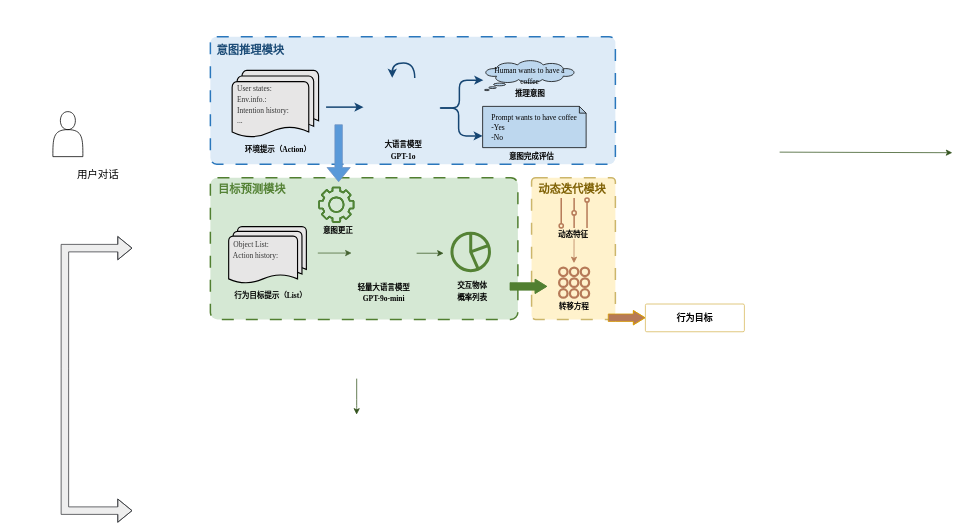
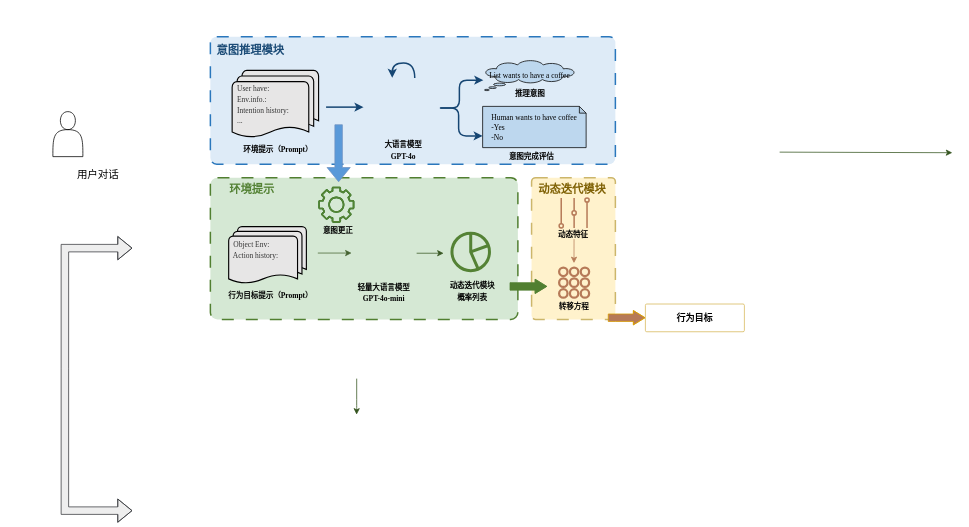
node "Human wants to have a coffee": label "Human wants to have a coffee" -> "List wants to have a coffee"
node "User states: Env.info.: Intention history: ...": label "User states: Env.info.: Intention history: ..." -> "User have: Env.info.: Intention history: ..."
node "Prompt wants to have coffee -Yes -No": label "Prompt wants to have coffee -Yes -No" -> "Human wants to have coffee -Yes -No"
node "环境提示（Action）": label "环境提示（Action）" -> "环境提示（Prompt）"
node "大语言模型 GPT-1o": label "大语言模型 GPT-1o" -> "大语言模型 GPT-4o"
node "目标预测模块": label "目标预测模块" -> "环境提示"
node "Object List: Action history:": label "Object List: Action history:" -> "Object Env: Action history:"
node "交互物体 概率列表": label "交互物体 概率列表" -> "动态迭代模块 概率列表"
node "轻量大语言模型 GPT-9o-mini": label "轻量大语言模型 GPT-9o-mini" -> "轻量大语言模型 GPT-4o-mini"
node "行为目标提示（List）": label "行为目标提示（List）" -> "行为目标提示（Prompt）"
